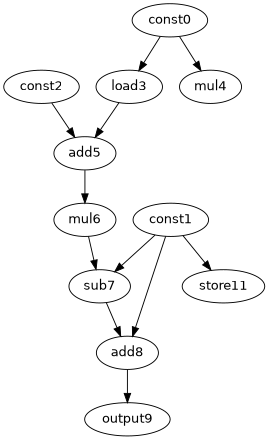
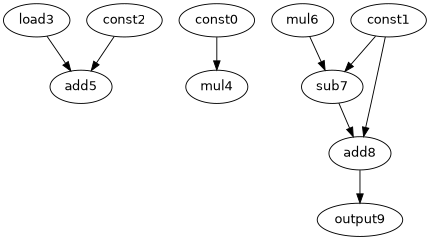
edge "const0" -> "load3": removed
edge "add5" -> "mul6": removed
node "store11": removed
